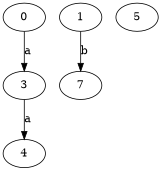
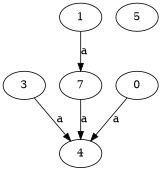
edge "0" -> "3": now "0" -> "4"
edge "1" -> "7": label "b" -> "a"
edge "7" -> "4": added, label "a"
